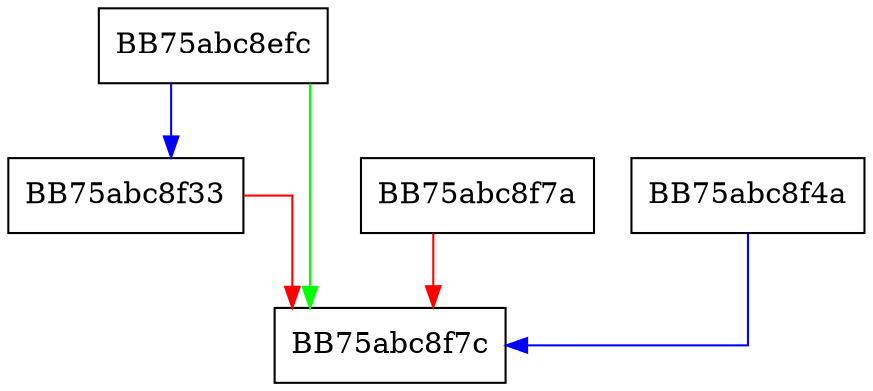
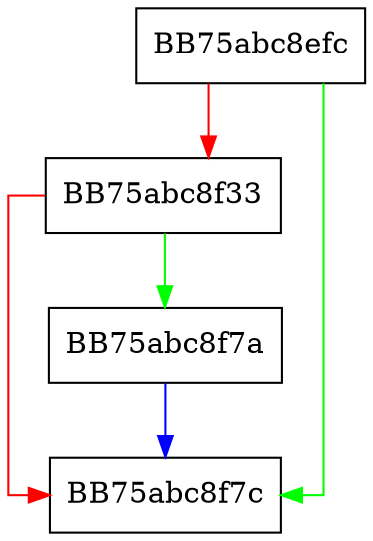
edge "BB75abc8efc" -> "BB75abc8f33": color blue -> red
node "BB75abc8f4a": removed
edge "BB75abc8f33" -> "BB75abc8f7a": added
edge "BB75abc8f7a" -> "BB75abc8f7c": color red -> blue
